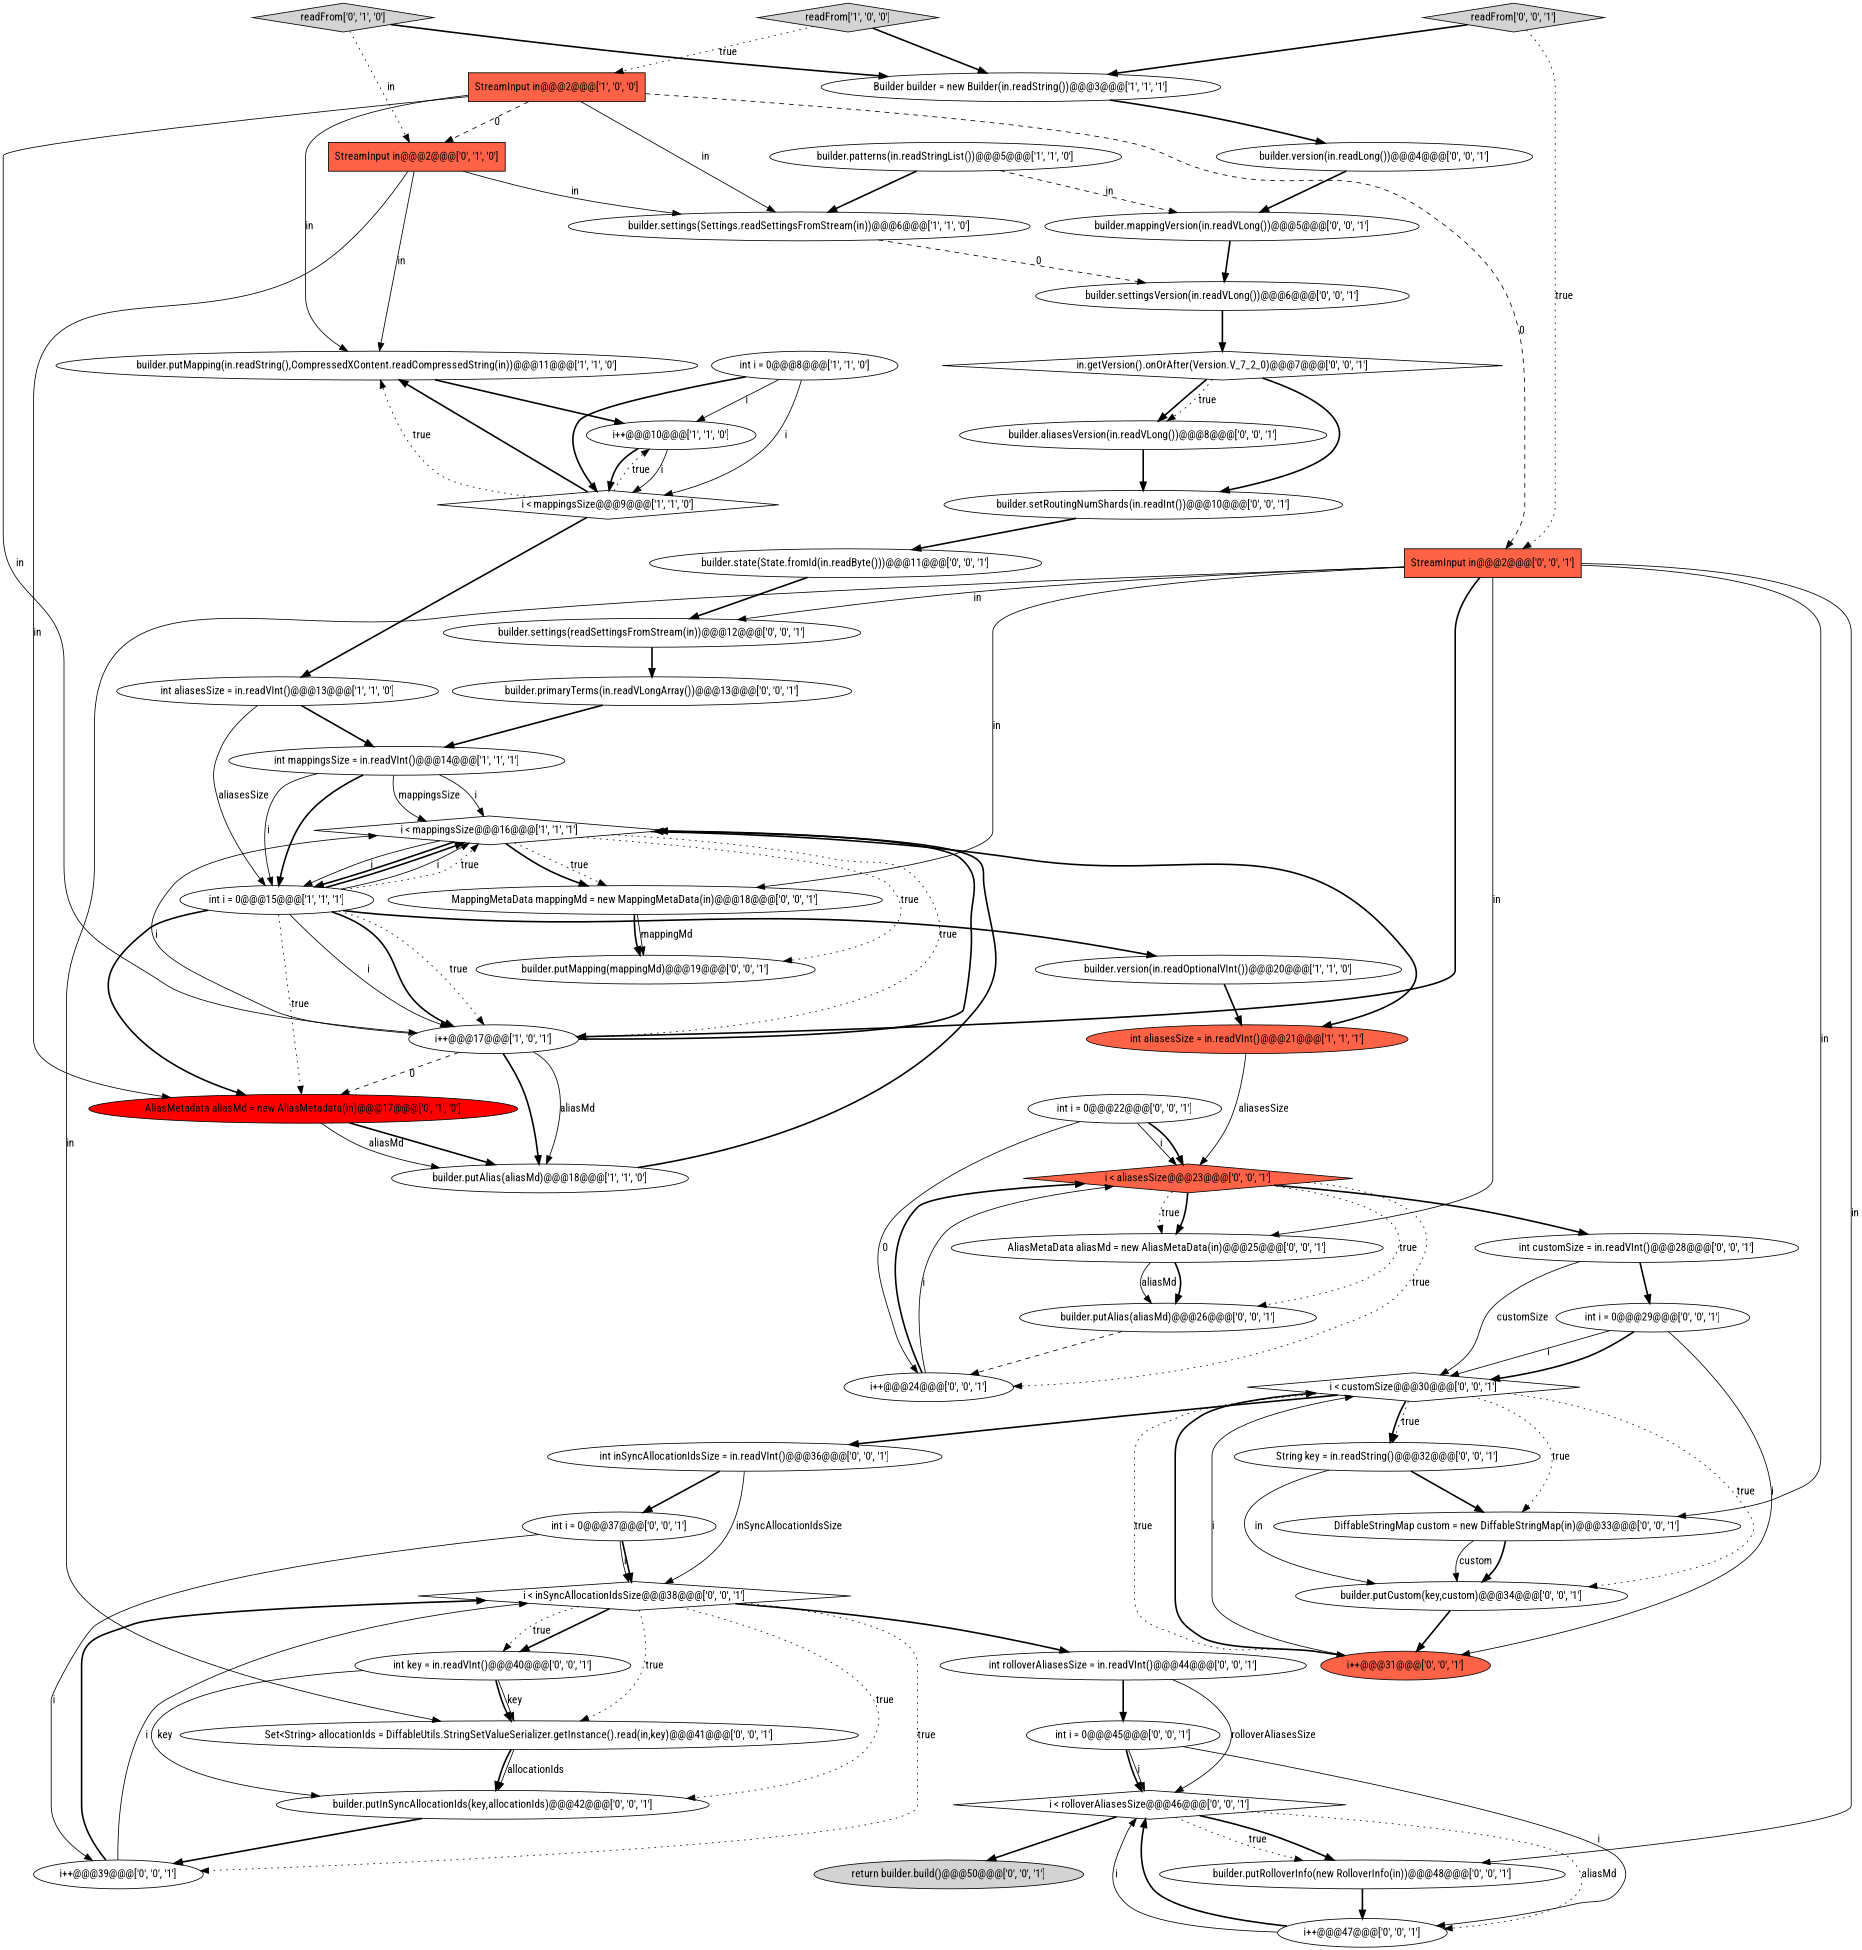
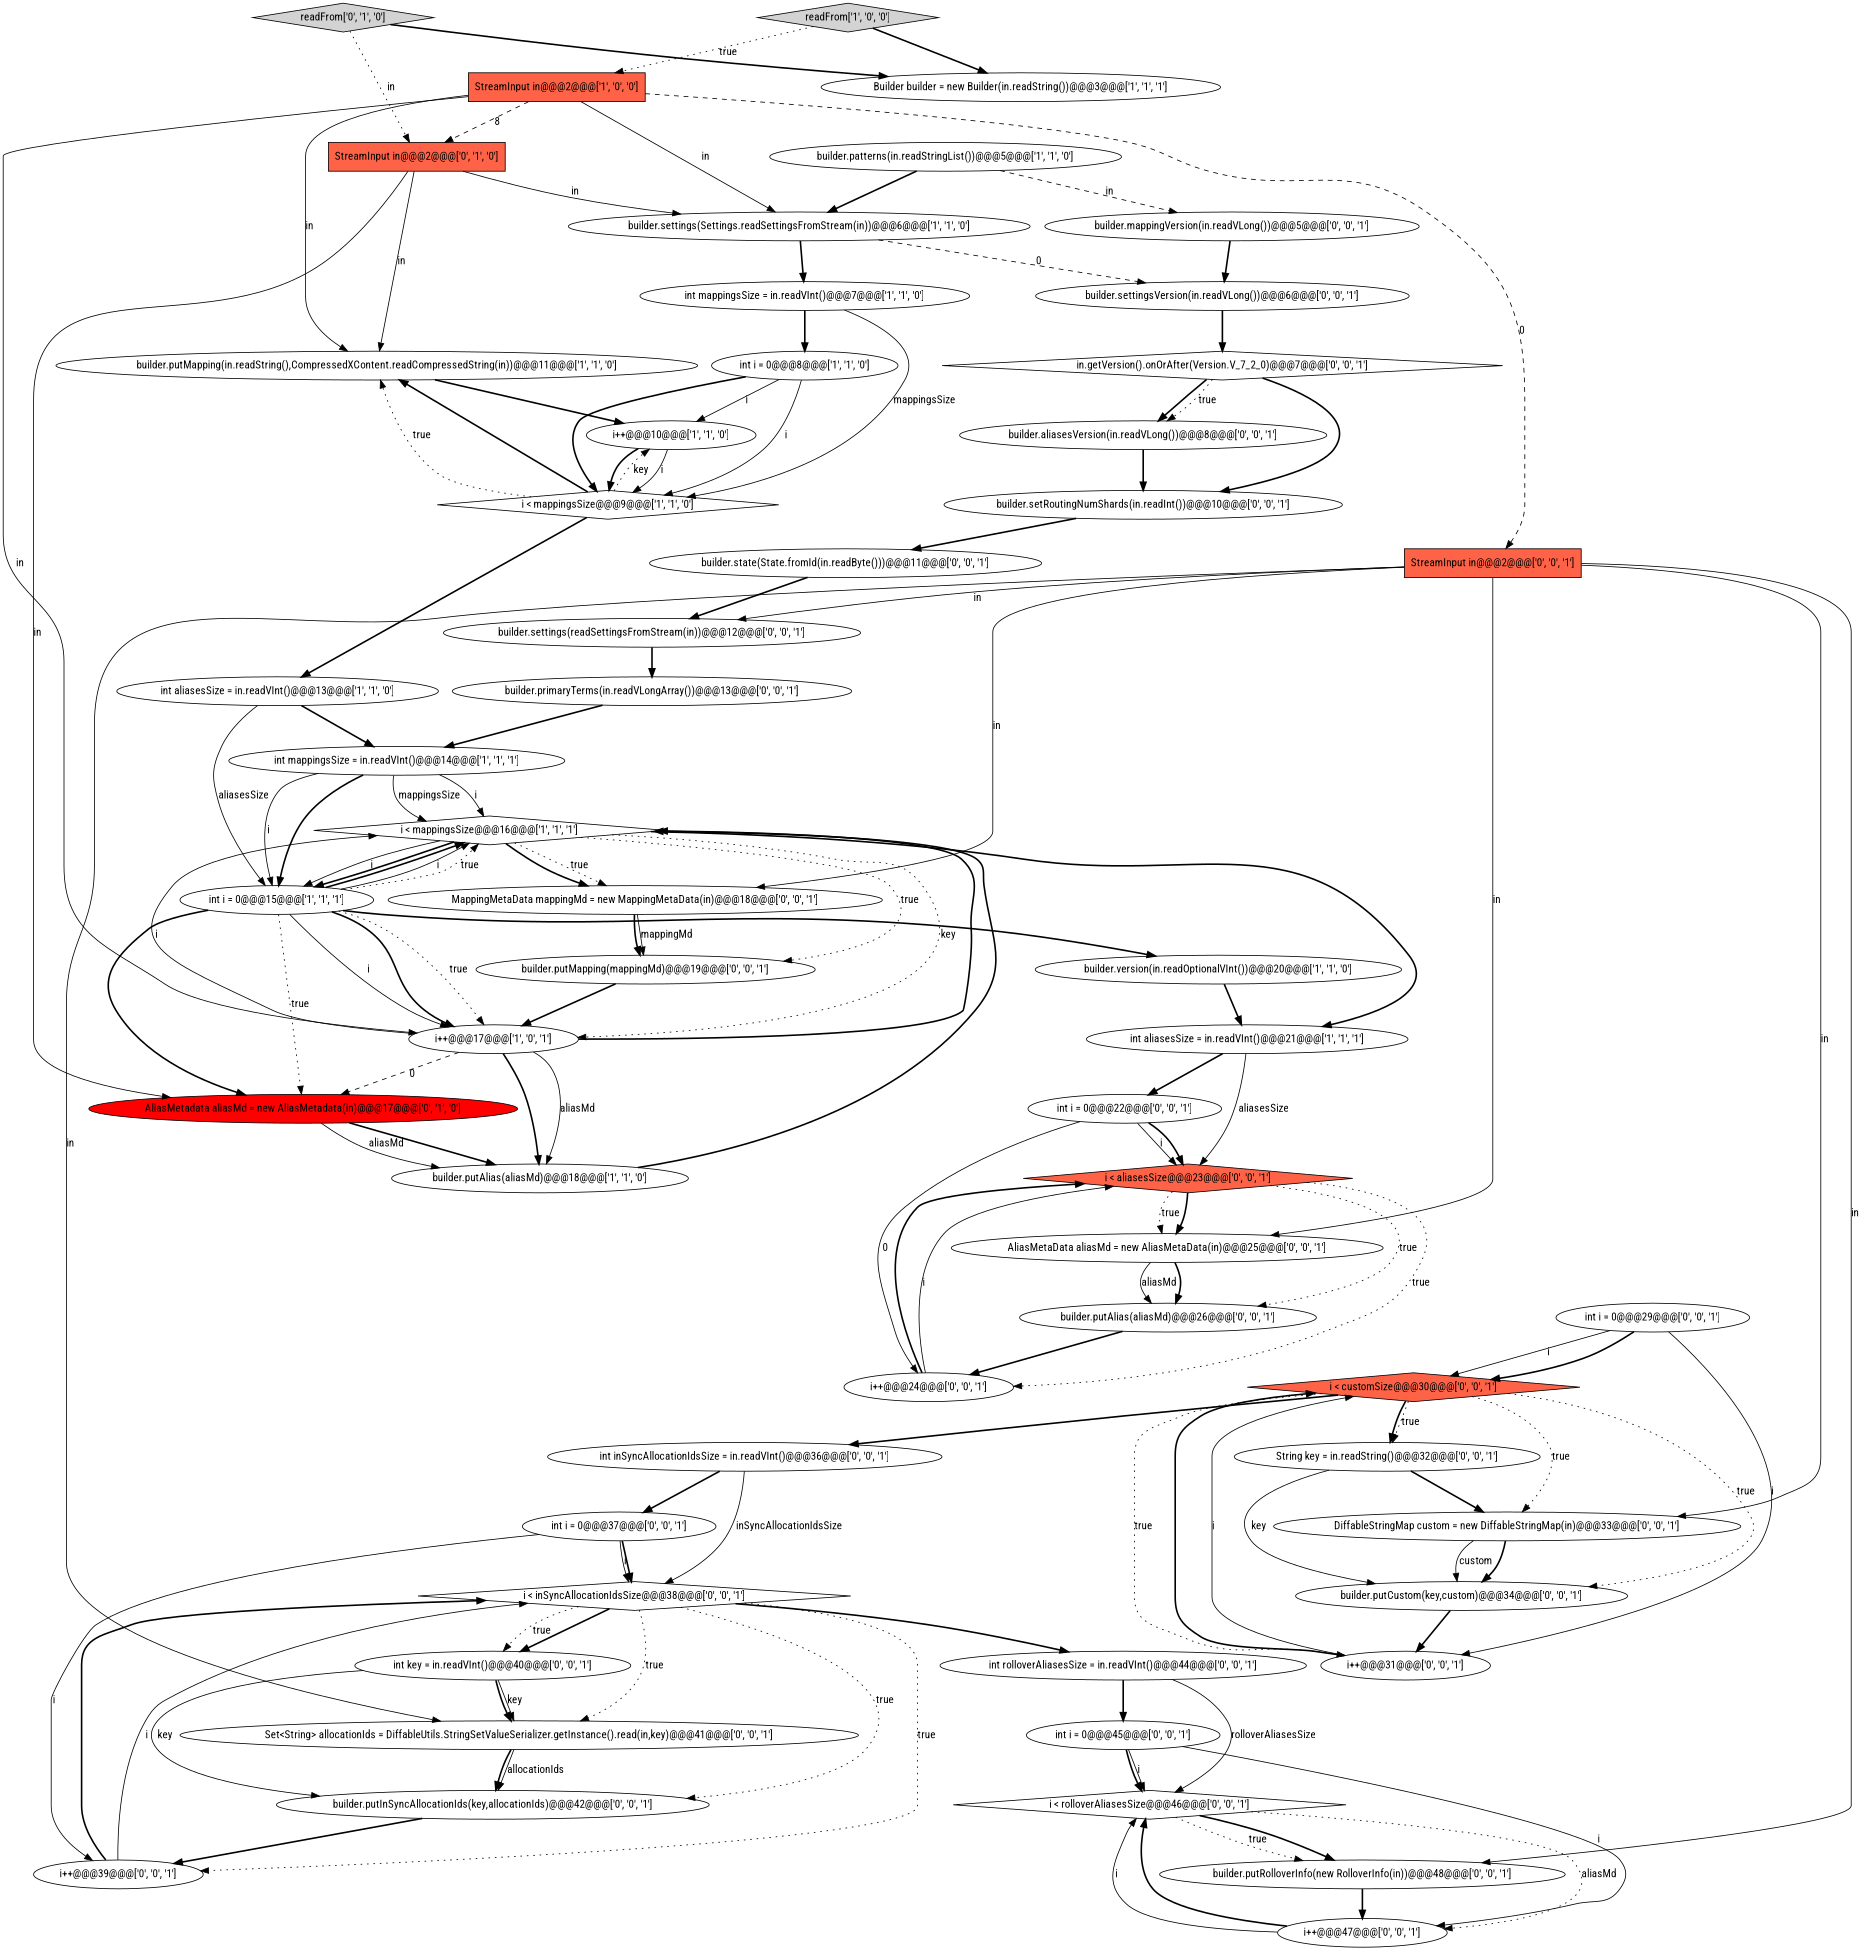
node "readFrom['0', '0', '1']": removed
edge "StreamInput in@@@2@@@['1', '0', '0']" -> "StreamInput in@@@2@@@['0', '1', '0']": label "0" -> "8"
node "builder.version(in.readLong())@@@4@@@['0', '0', '1']": removed
node "int mappingsSize = in.readVInt()@@@7@@@['1', '1', '0']": added
edge "i < mappingsSize@@@9@@@['1', '1', '0']" -> "i++@@@10@@@['1', '1', '0']": label "true" -> "key"
edge "i < mappingsSize@@@16@@@['1', '1', '1']" -> "i++@@@17@@@['1', '0', '1']": label "true" -> "key"
edge "StreamInput in@@@2@@@['0', '0', '1']" -> "i++@@@17@@@['1', '0', '1']": now "builder.putMapping(mappingMd)@@@19@@@['0', '0', '1']" -> "i++@@@17@@@['1', '0', '1']"
node "int aliasesSize = in.readVInt()@@@21@@@['1', '1', '1']": fillcolor tomato -> white
edge "int aliasesSize = in.readVInt()@@@21@@@['1', '1', '1']" -> "int i = 0@@@22@@@['0', '0', '1']": added
node "int customSize = in.readVInt()@@@28@@@['0', '0', '1']": removed
edge "builder.putAlias(aliasMd)@@@26@@@['0', '0', '1']" -> "i++@@@24@@@['0', '0', '1']": style dashed -> bold
node "i < customSize@@@30@@@['0', '0', '1']": fillcolor white -> tomato
edge "String key = in.readString()@@@32@@@['0', '0', '1']" -> "builder.putCustom(key,custom)@@@34@@@['0', '0', '1']": label "in" -> "key"
node "i++@@@31@@@['0', '0', '1']": fillcolor tomato -> white
node "return builder.build()@@@50@@@['0', '0', '1']": removed
